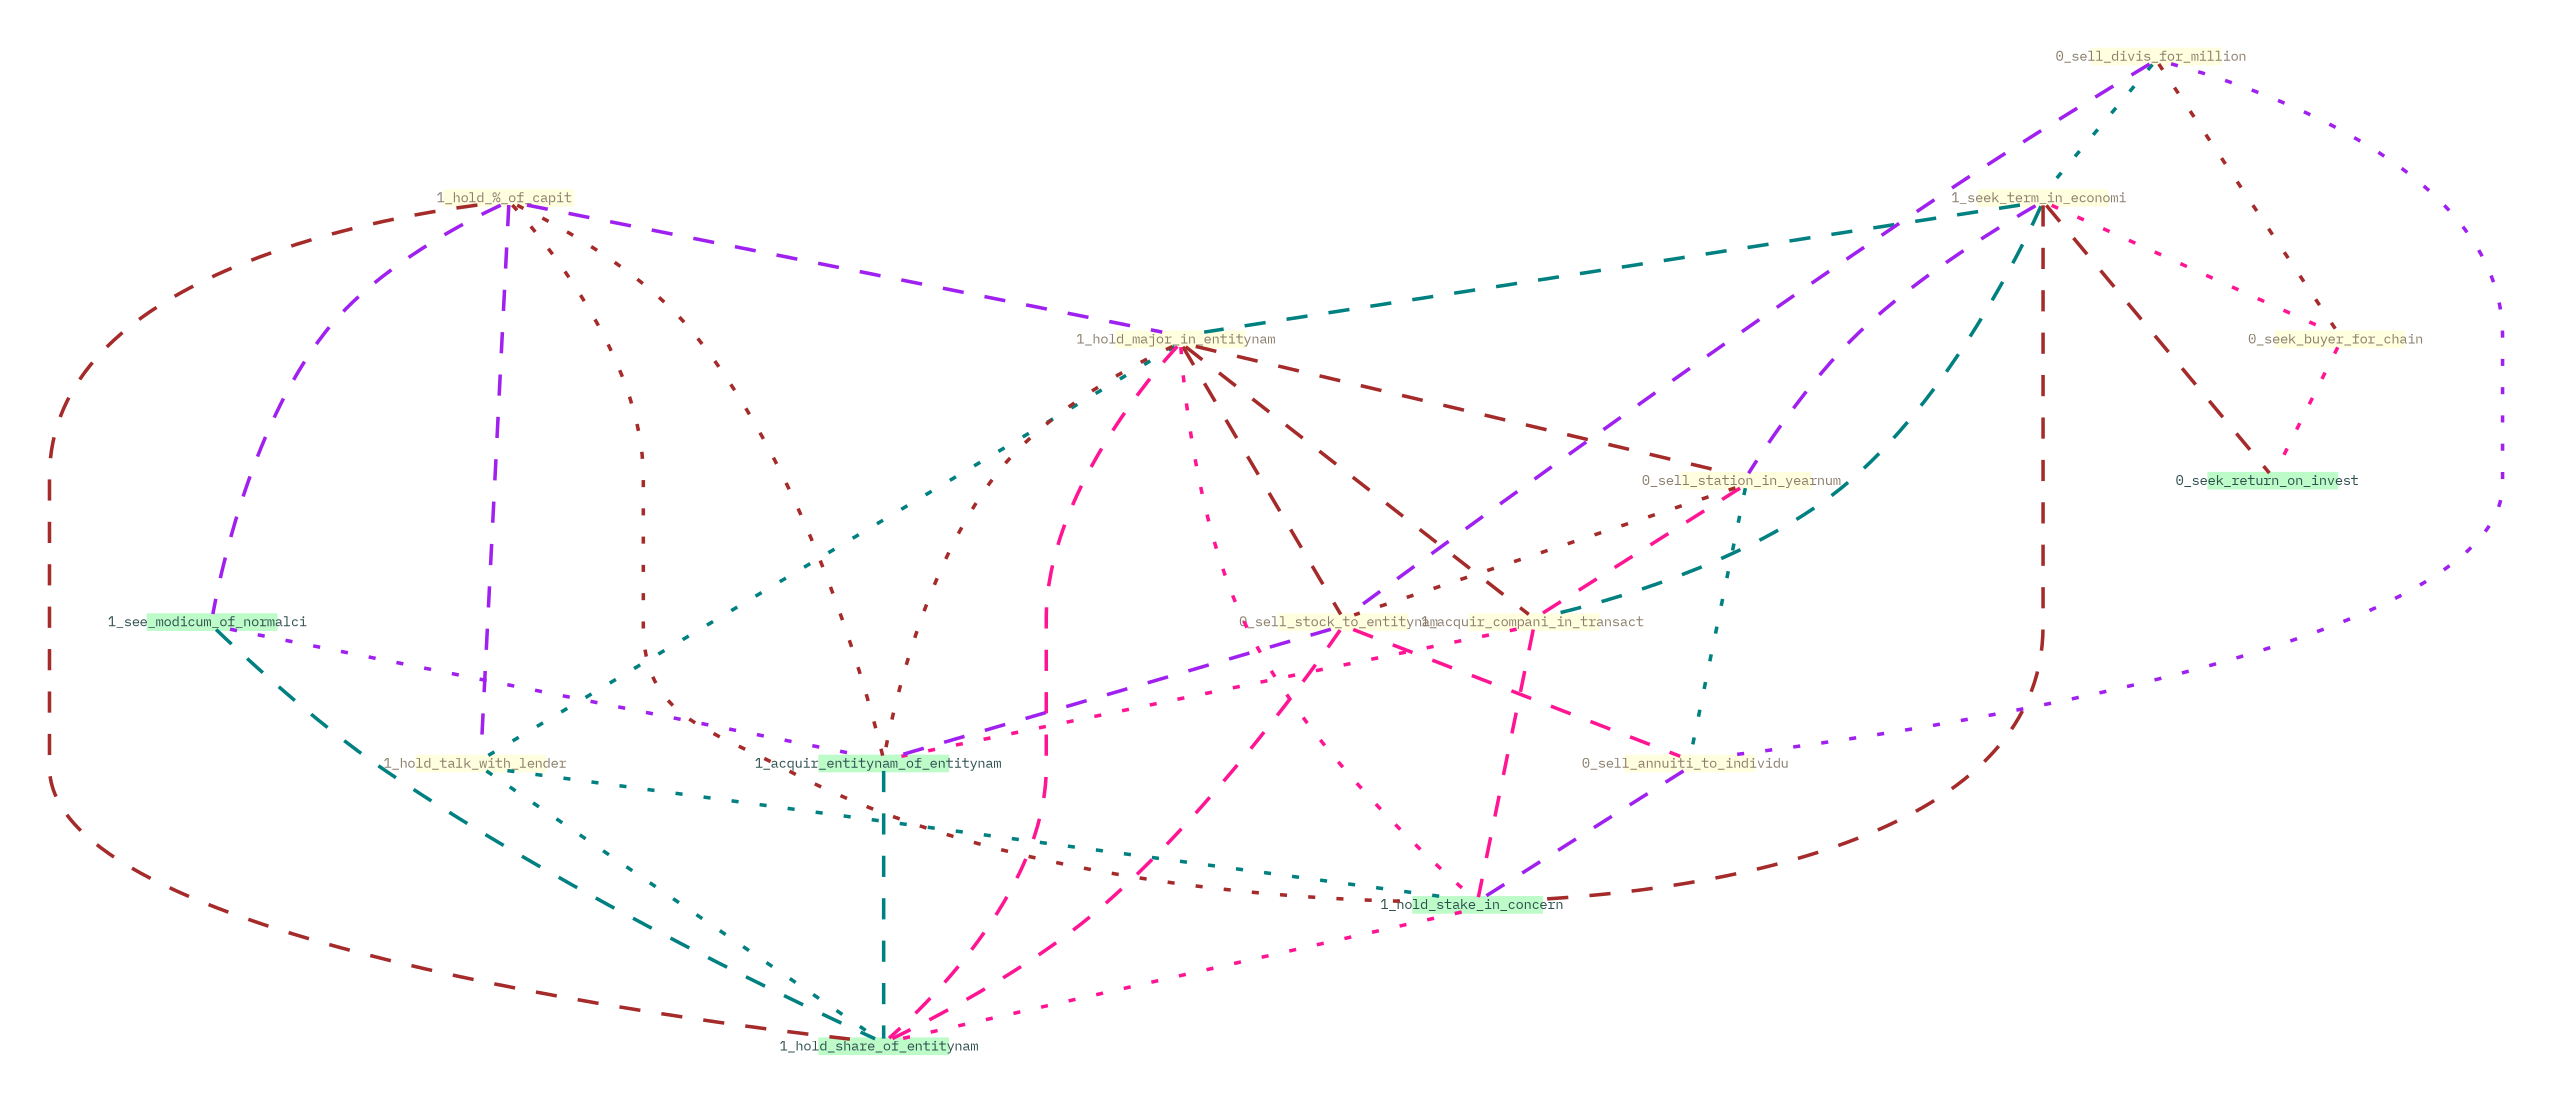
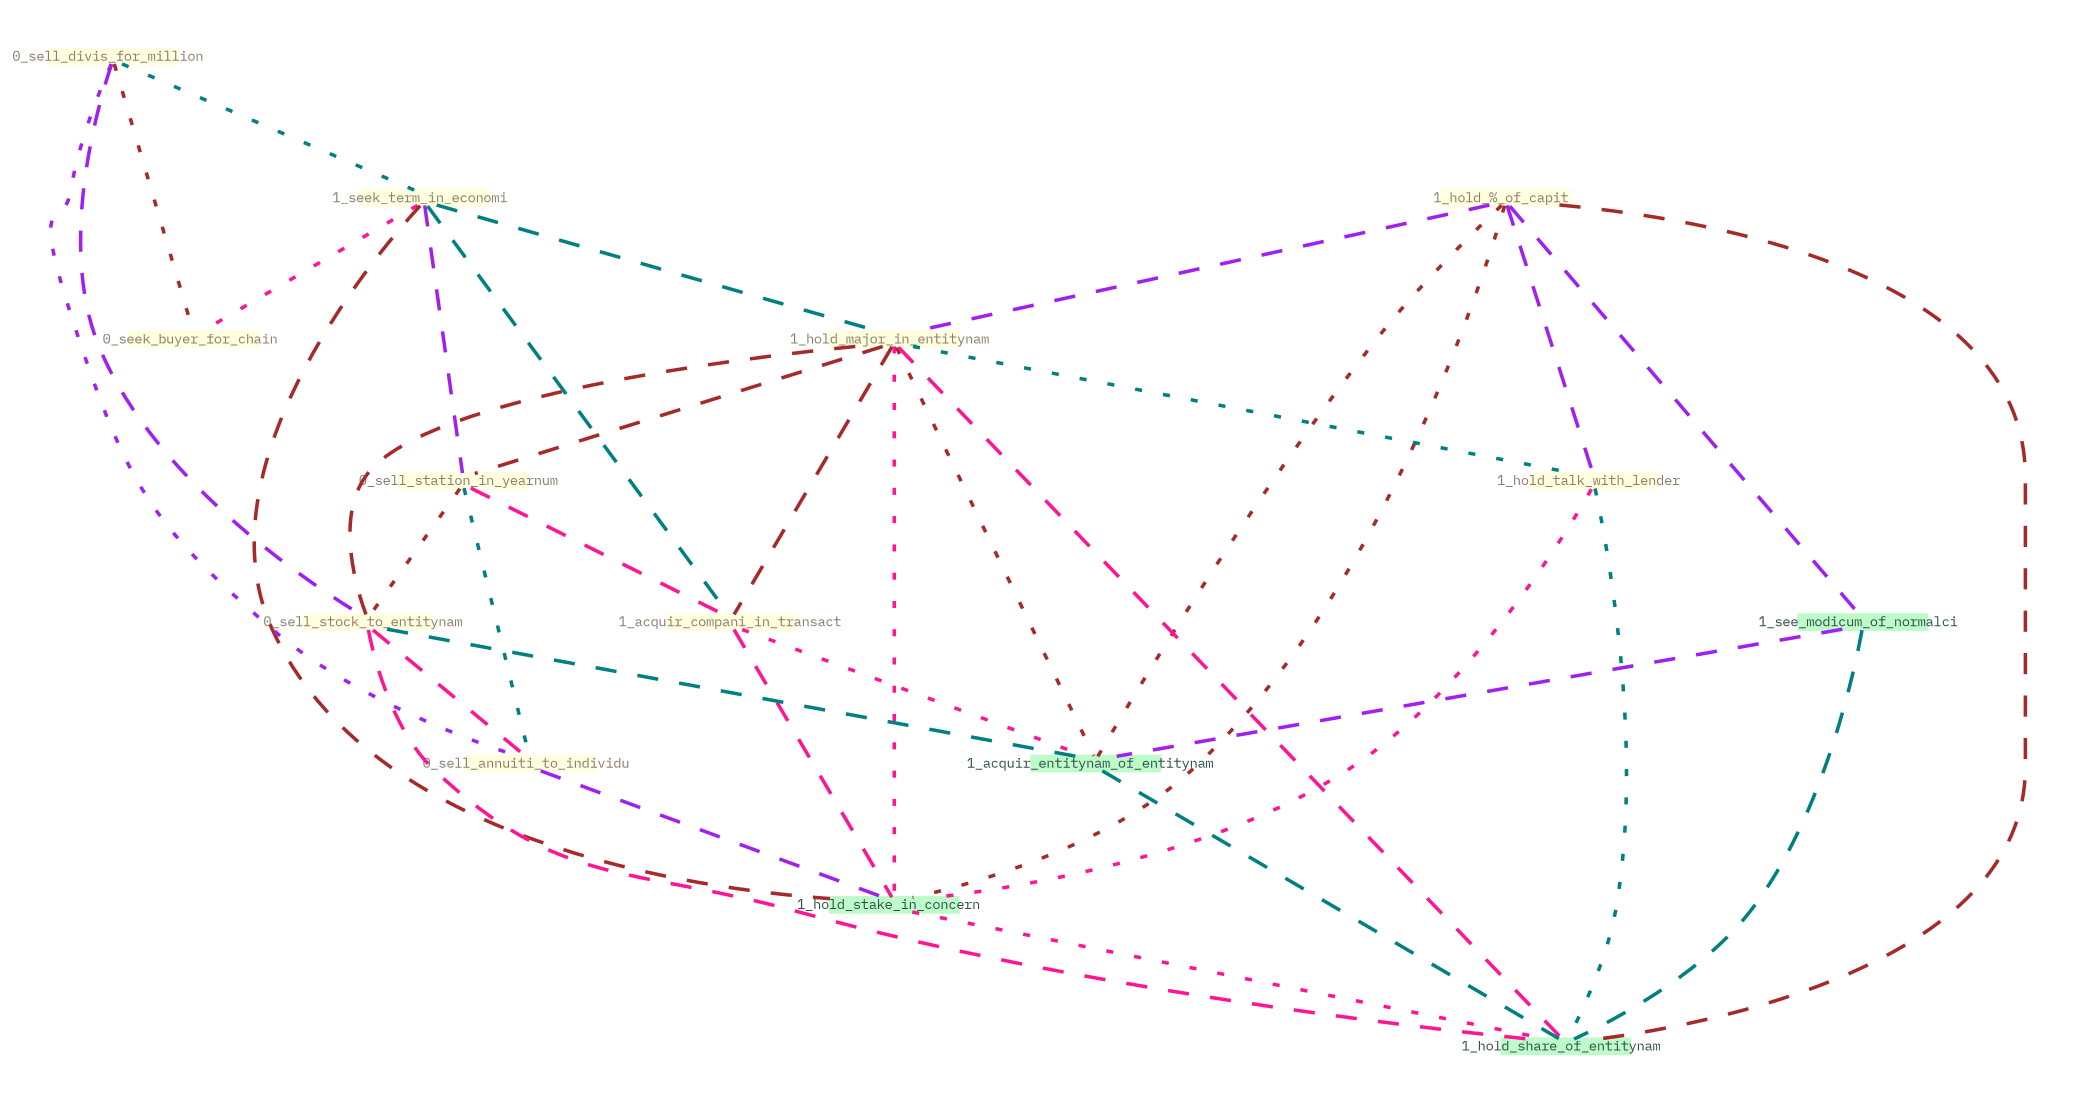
node "0_seek_return_on_invest": removed
edge "0_sell_stock_to_entitynam" -- "1_acquir_entitynam_of_entitynam": color purple -> teal
edge "1_see_modicum_of_normalci" -- "1_acquir_entitynam_of_entitynam": style dotted -> dashed
edge "1_hold_talk_with_lender" -- "1_hold_stake_in_concern": color teal -> deeppink
